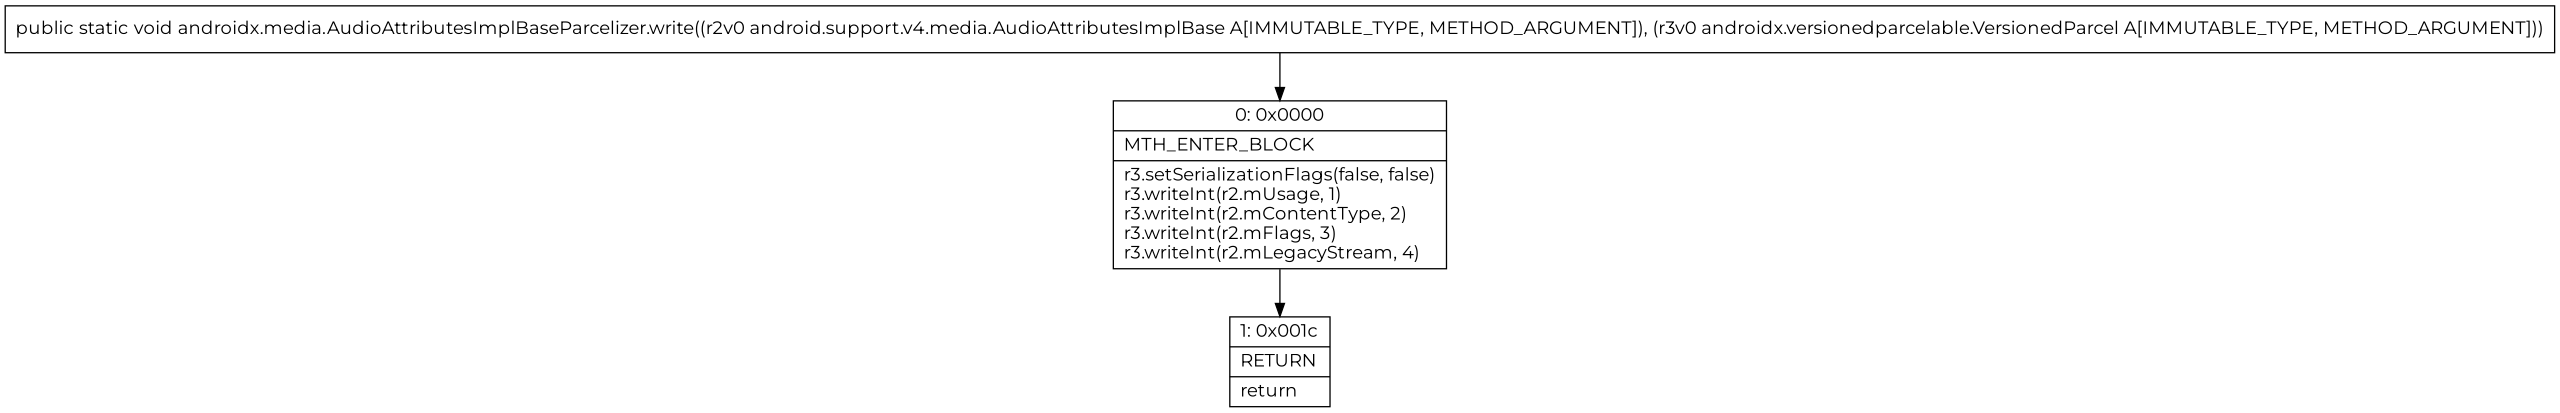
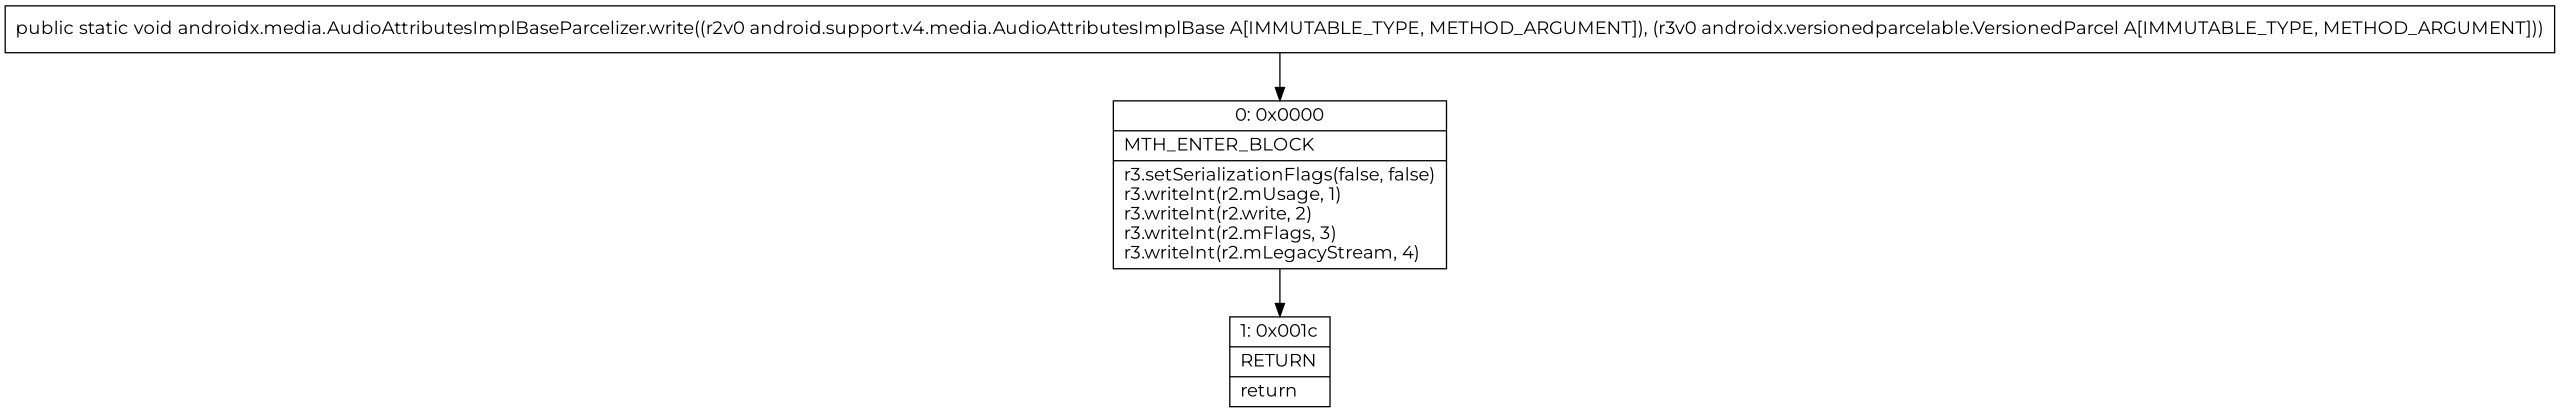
node "0: 0x0000": text "r3.writeInt(r2.mContentType, 2)" -> "r3.writeInt(r2.write, 2)"
